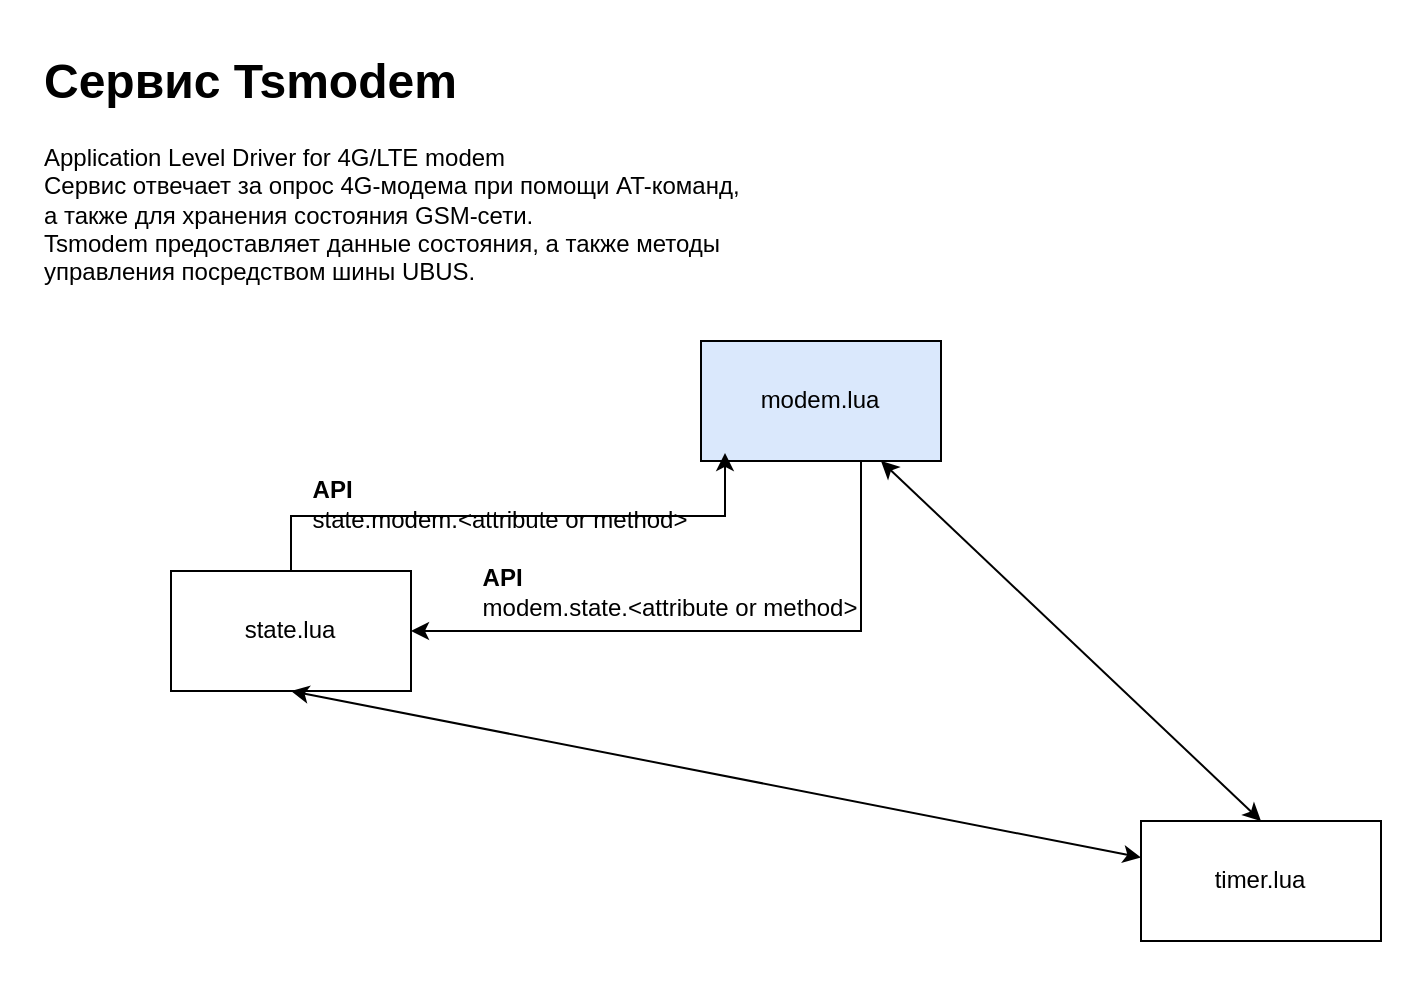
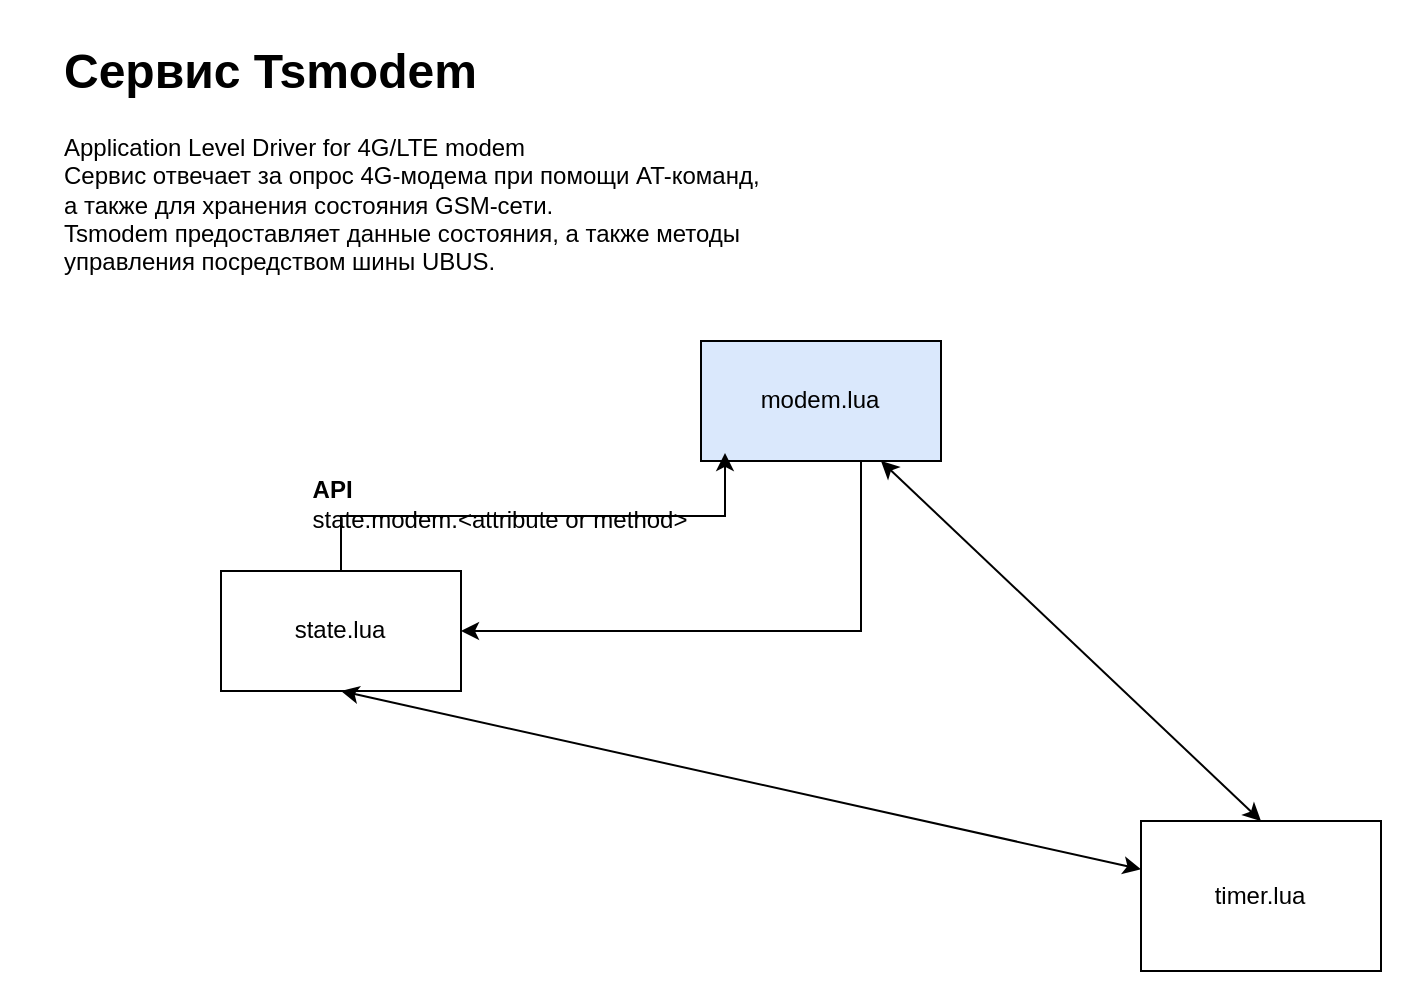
node "Сервис TsmodemApplication Level Driver for 4G/LTE modem Сервис отвечает за опрос 4G-модема при помощи AT-команд, а также для хранения состояния GSM-сети. Tsmodem предоставляет данные состояния, а также методы управления посредством шины UBUS.": moved (421, 161) -> (441, 151)
node "API modem.state.<attribute or method>": removed
node "state.lua": moved (291, 631) -> (341, 631)
node "timer.lua": size 240x120 -> 240x150
